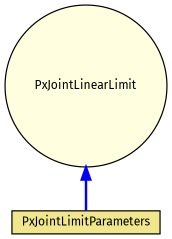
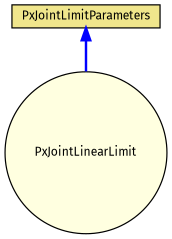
edge "PxJointLimitParameters" -> "PxJointLinearLimit": reversed
